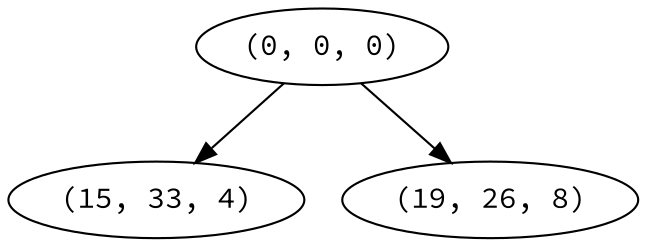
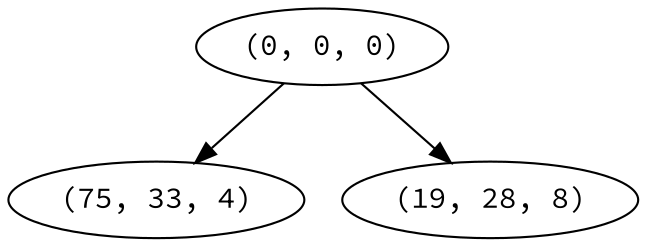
node "(15, 33, 4)": label "(15, 33, 4)" -> "(75, 33, 4)"
node "(19, 26, 8)": label "(19, 26, 8)" -> "(19, 28, 8)"
